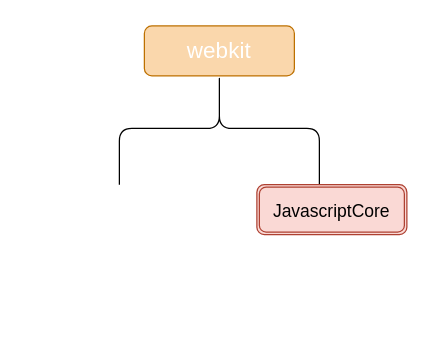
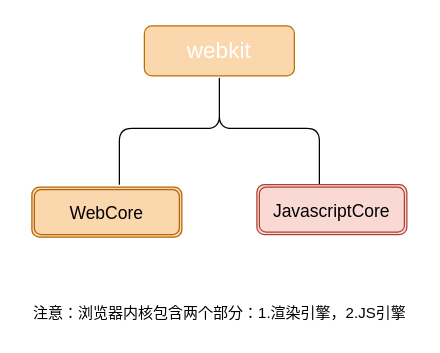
node "WebCore": added
node "渲染引擎": removed
node "注意：浏览器内核包含两个部分：1.渲染引擎，2.JS引擎": added
